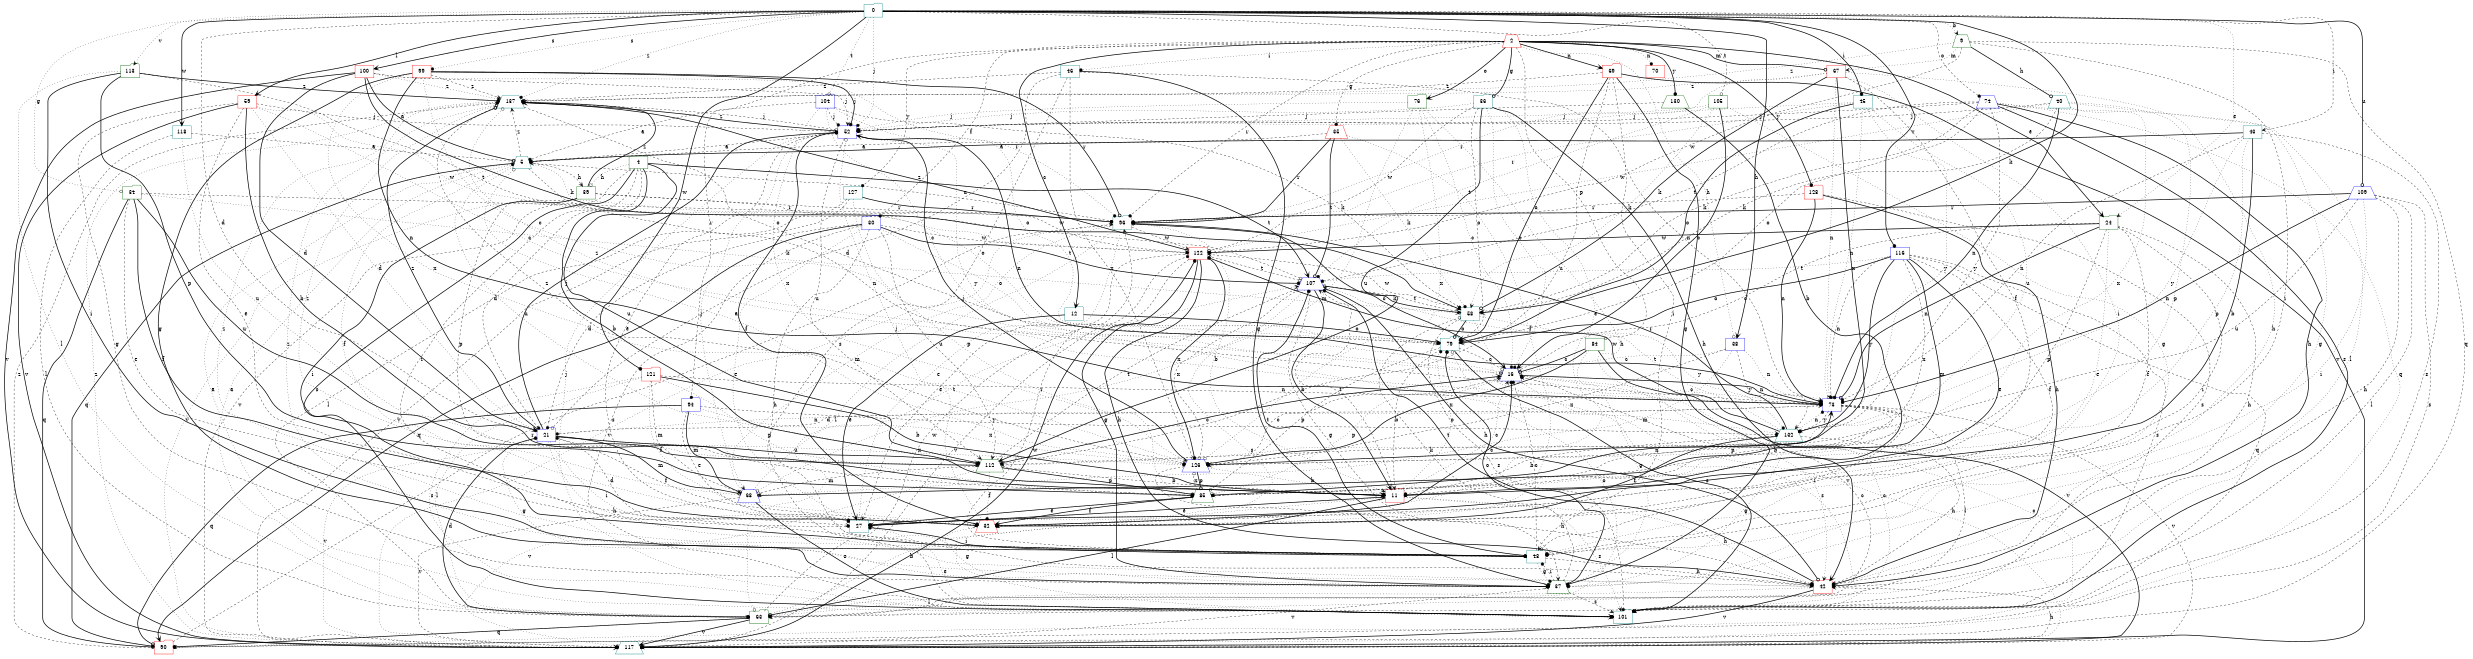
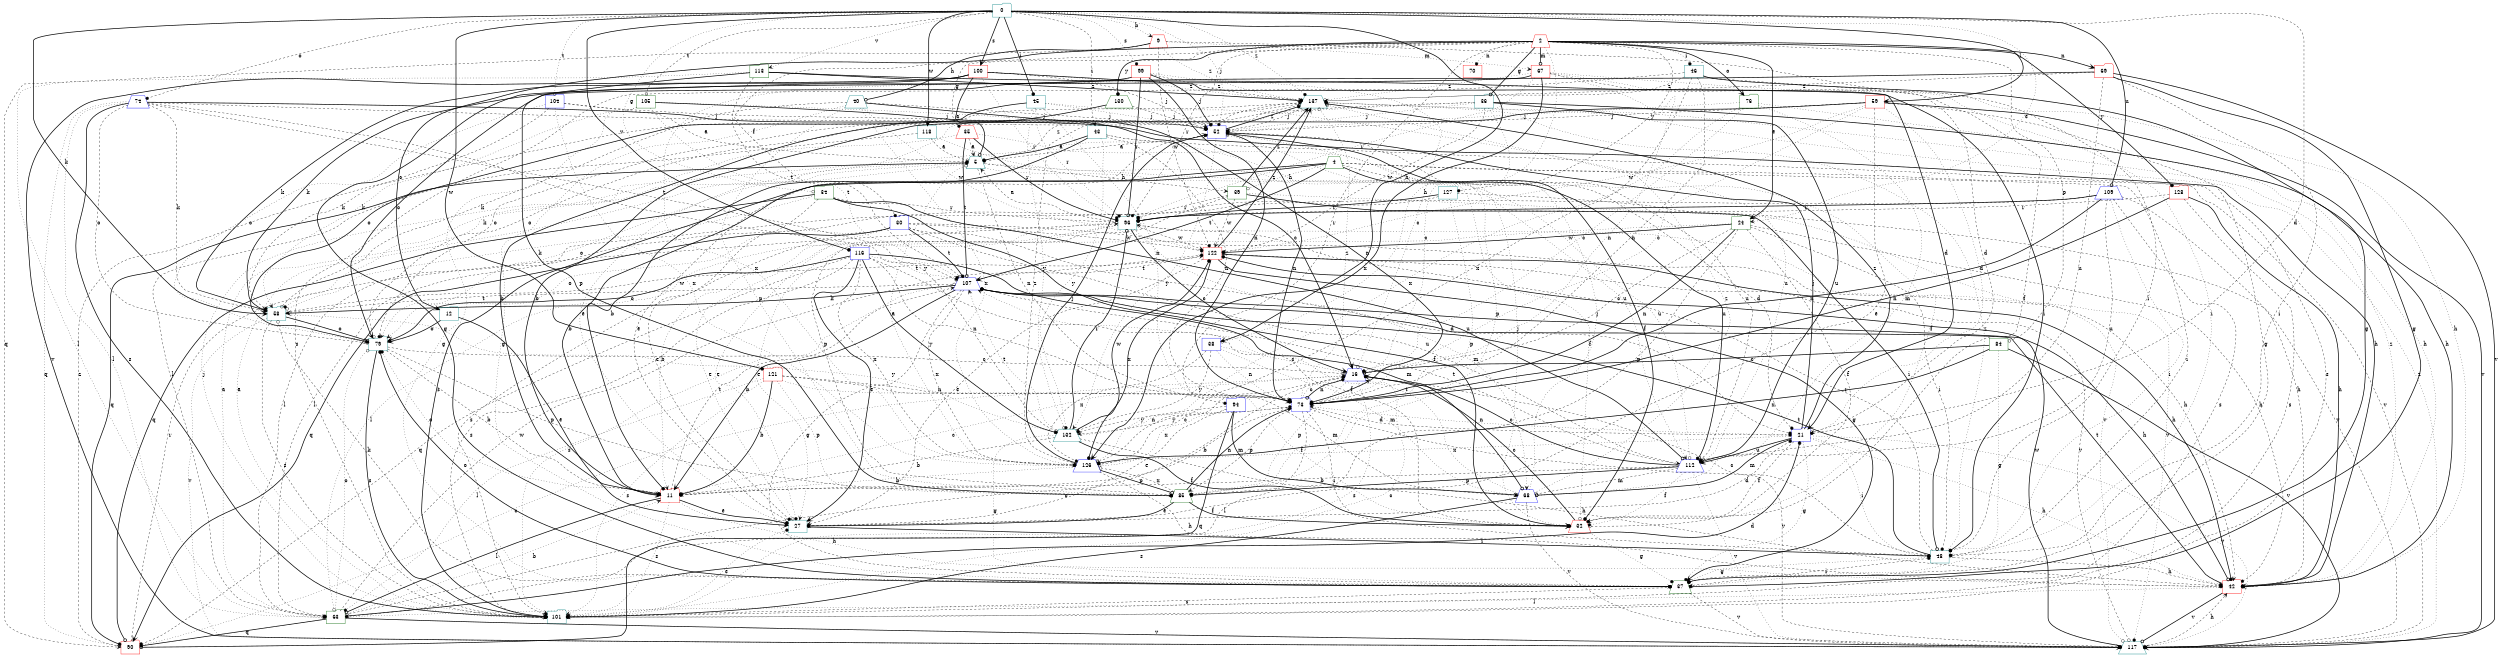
node "9": color darkgreen -> red
node "4": shape box -> trapezium
edge "104" -> "16": removed, label "c"
node "112": color darkgreen -> blue
